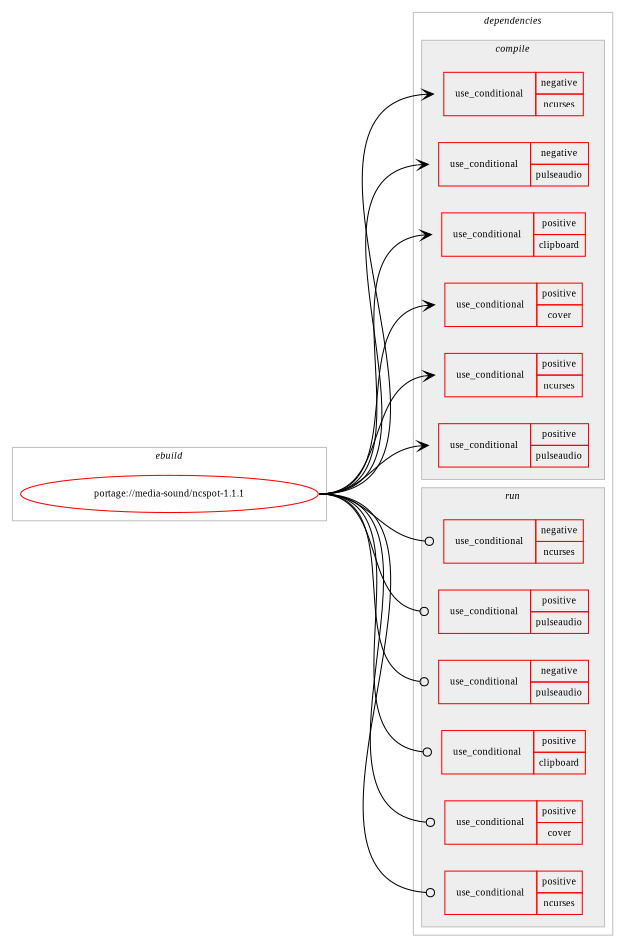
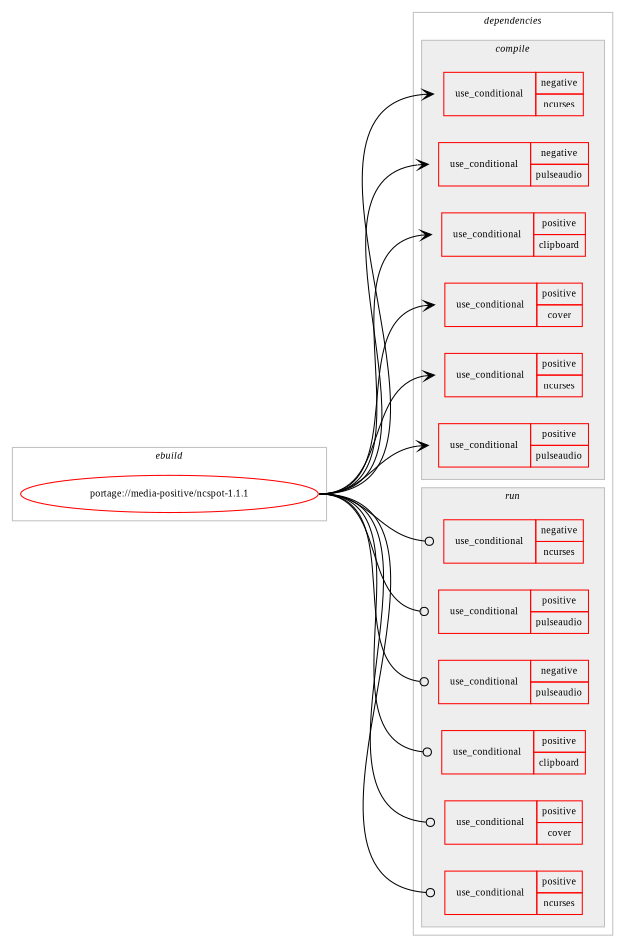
node "portage://media-sound/ncspot-1.1.1": label "portage://media-sound/ncspot-1.1.1" -> "portage://media-positive/ncspot-1.1.1"
